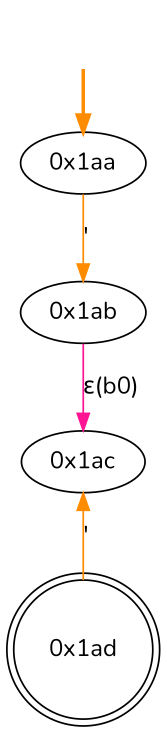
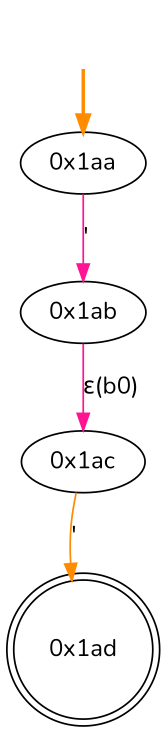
edge "0x1aa" -> "0x1ab": color darkorange -> deeppink
edge "0x1ad" -> "0x1ac": reversed
